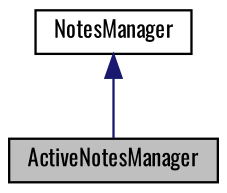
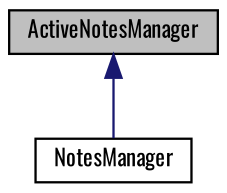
edge "ActiveNotesManager" -> "NotesManager": reversed
